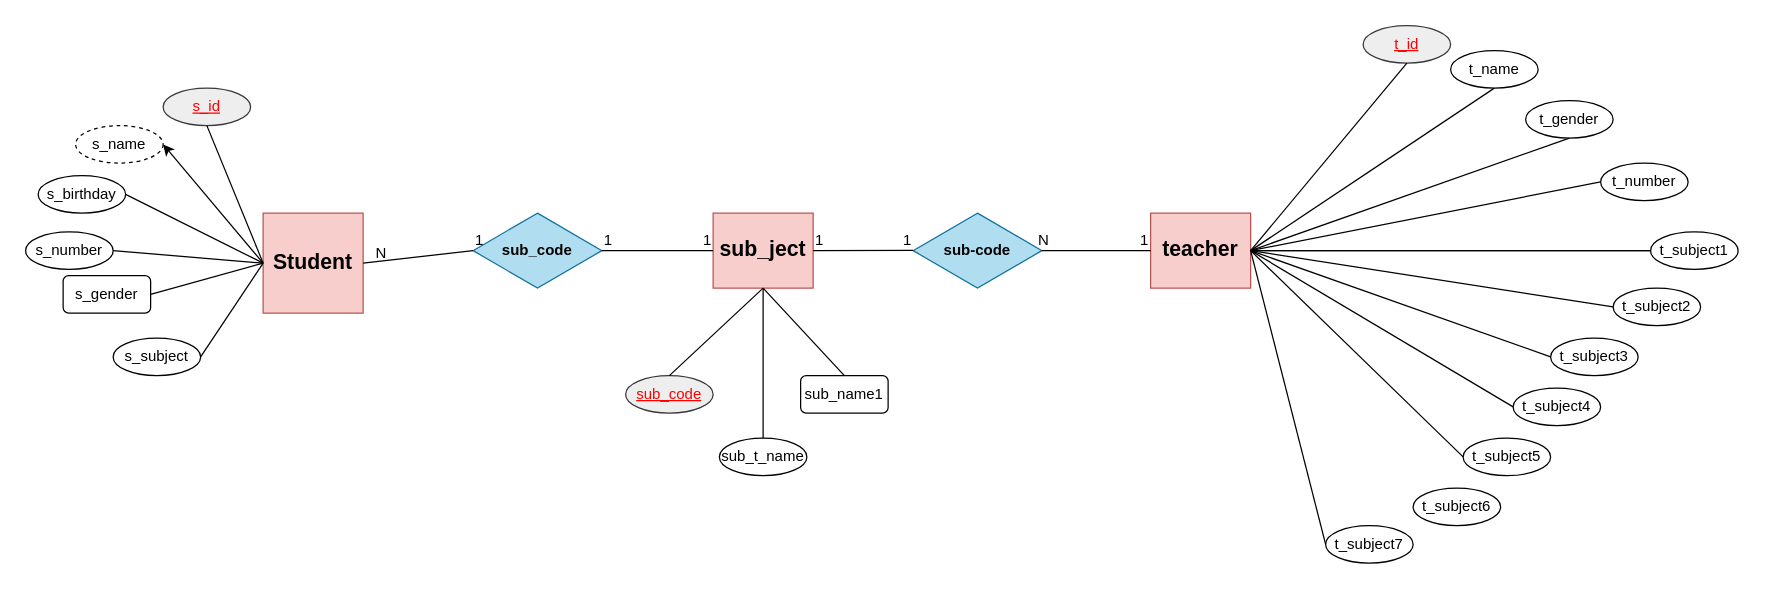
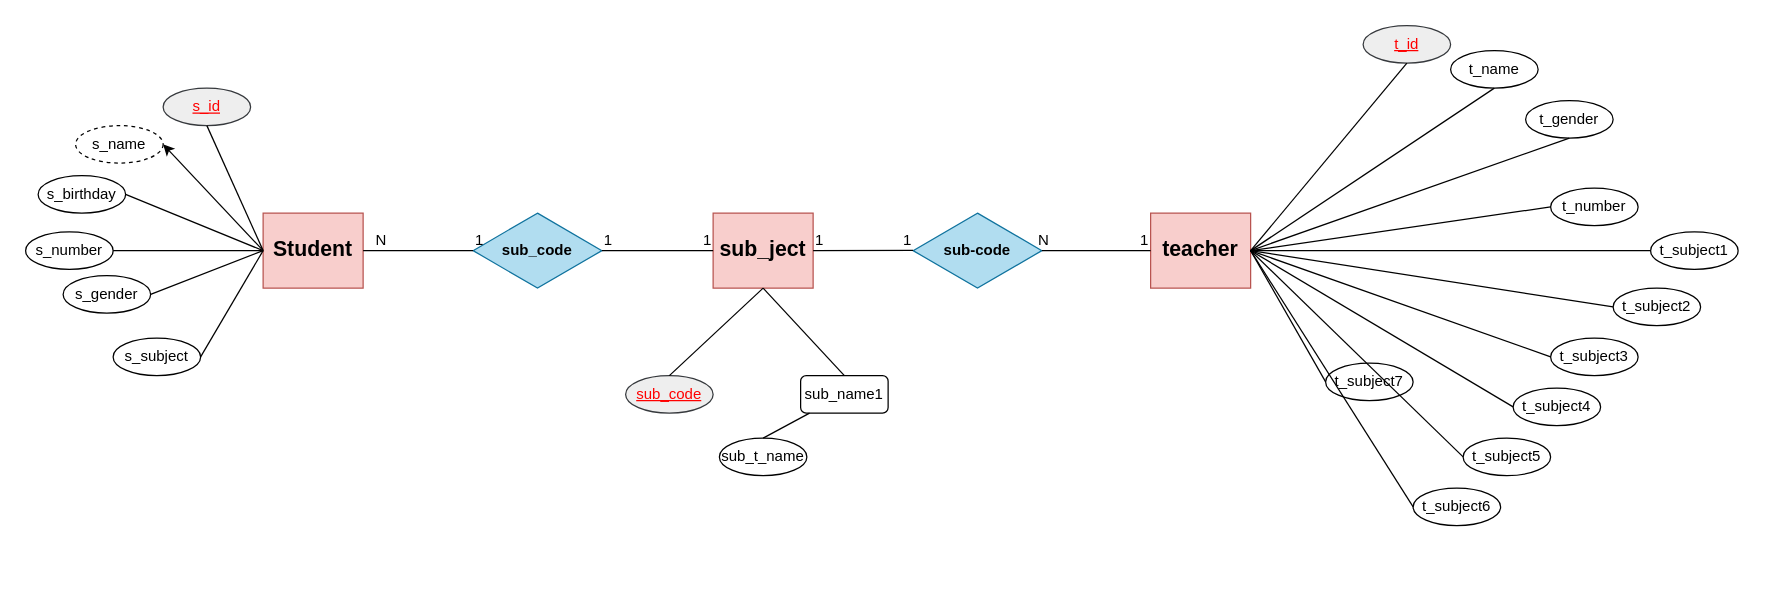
node "t_number": moved (1644, 182) -> (1594, 207)
edge "teacher" -- "t_subject1": now "teacher" -- "t_subject6"
node "Student": size 100x100 -> 100x75
node "s_gender": shape rounded rectangle -> ellipse
edge "sub_ject" -- "sub_t_name": now "sub_name1" -- "sub_t_name"
node "t_subject7": moved (1369, 544) -> (1369, 382)
